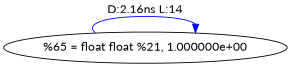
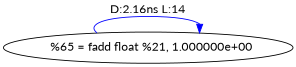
node "%65 = float float %21, 1.000000e+00": label "%65 = float float %21, 1.000000e+00" -> "%65 = fadd float %21, 1.000000e+00"
